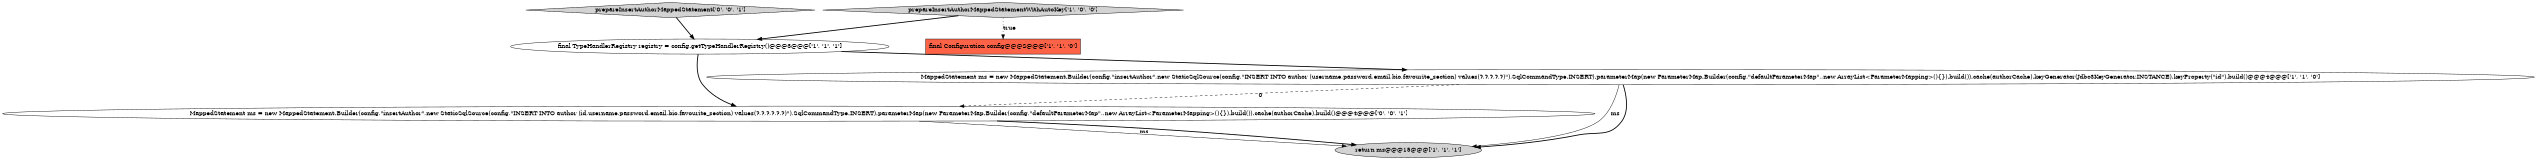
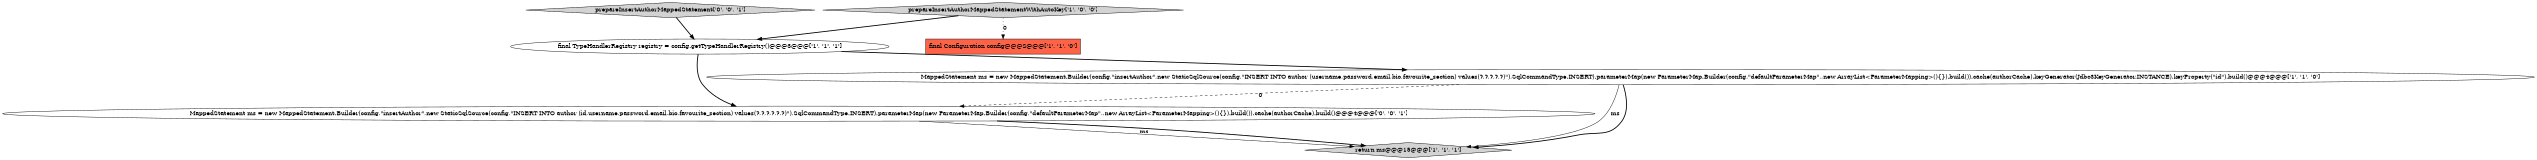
edge "prepareInsertAuthorMappedStatementWithAutoKey['1', '0', '0']" -> "final Configuration config@@@2@@@['1', '1', '0']": label "true" -> "0"
node "return ms@@@15@@@['1', '1', '1']": shape ellipse -> diamond
